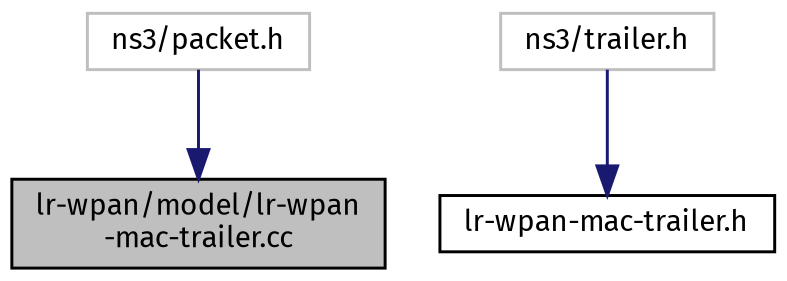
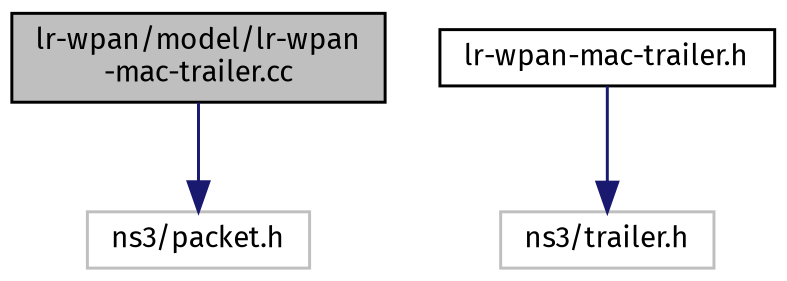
edge "ns3/packet.h" -> "lr-wpan/model/lr-wpan -mac-trailer.cc": reversed
edge "ns3/trailer.h" -> "lr-wpan-mac-trailer.h": reversed
